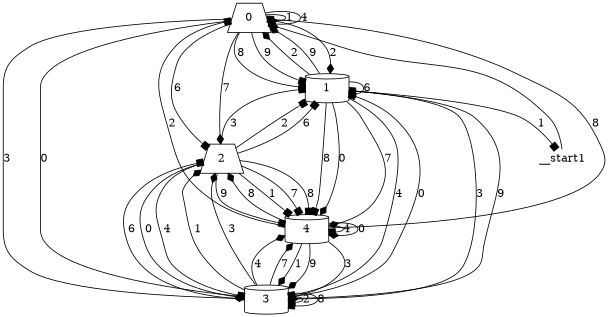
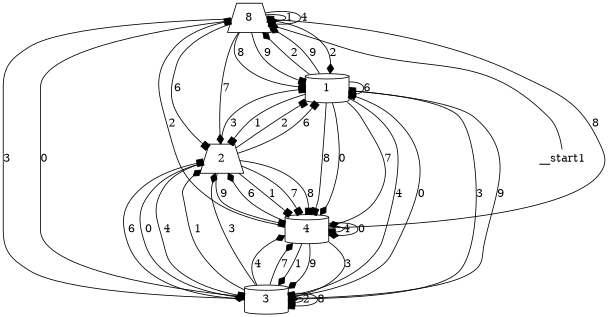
node "0": label "0" -> "8"
edge "1" -> "__start1": now "1" -> "2"
edge "4" -> "2": label "8" -> "6"
